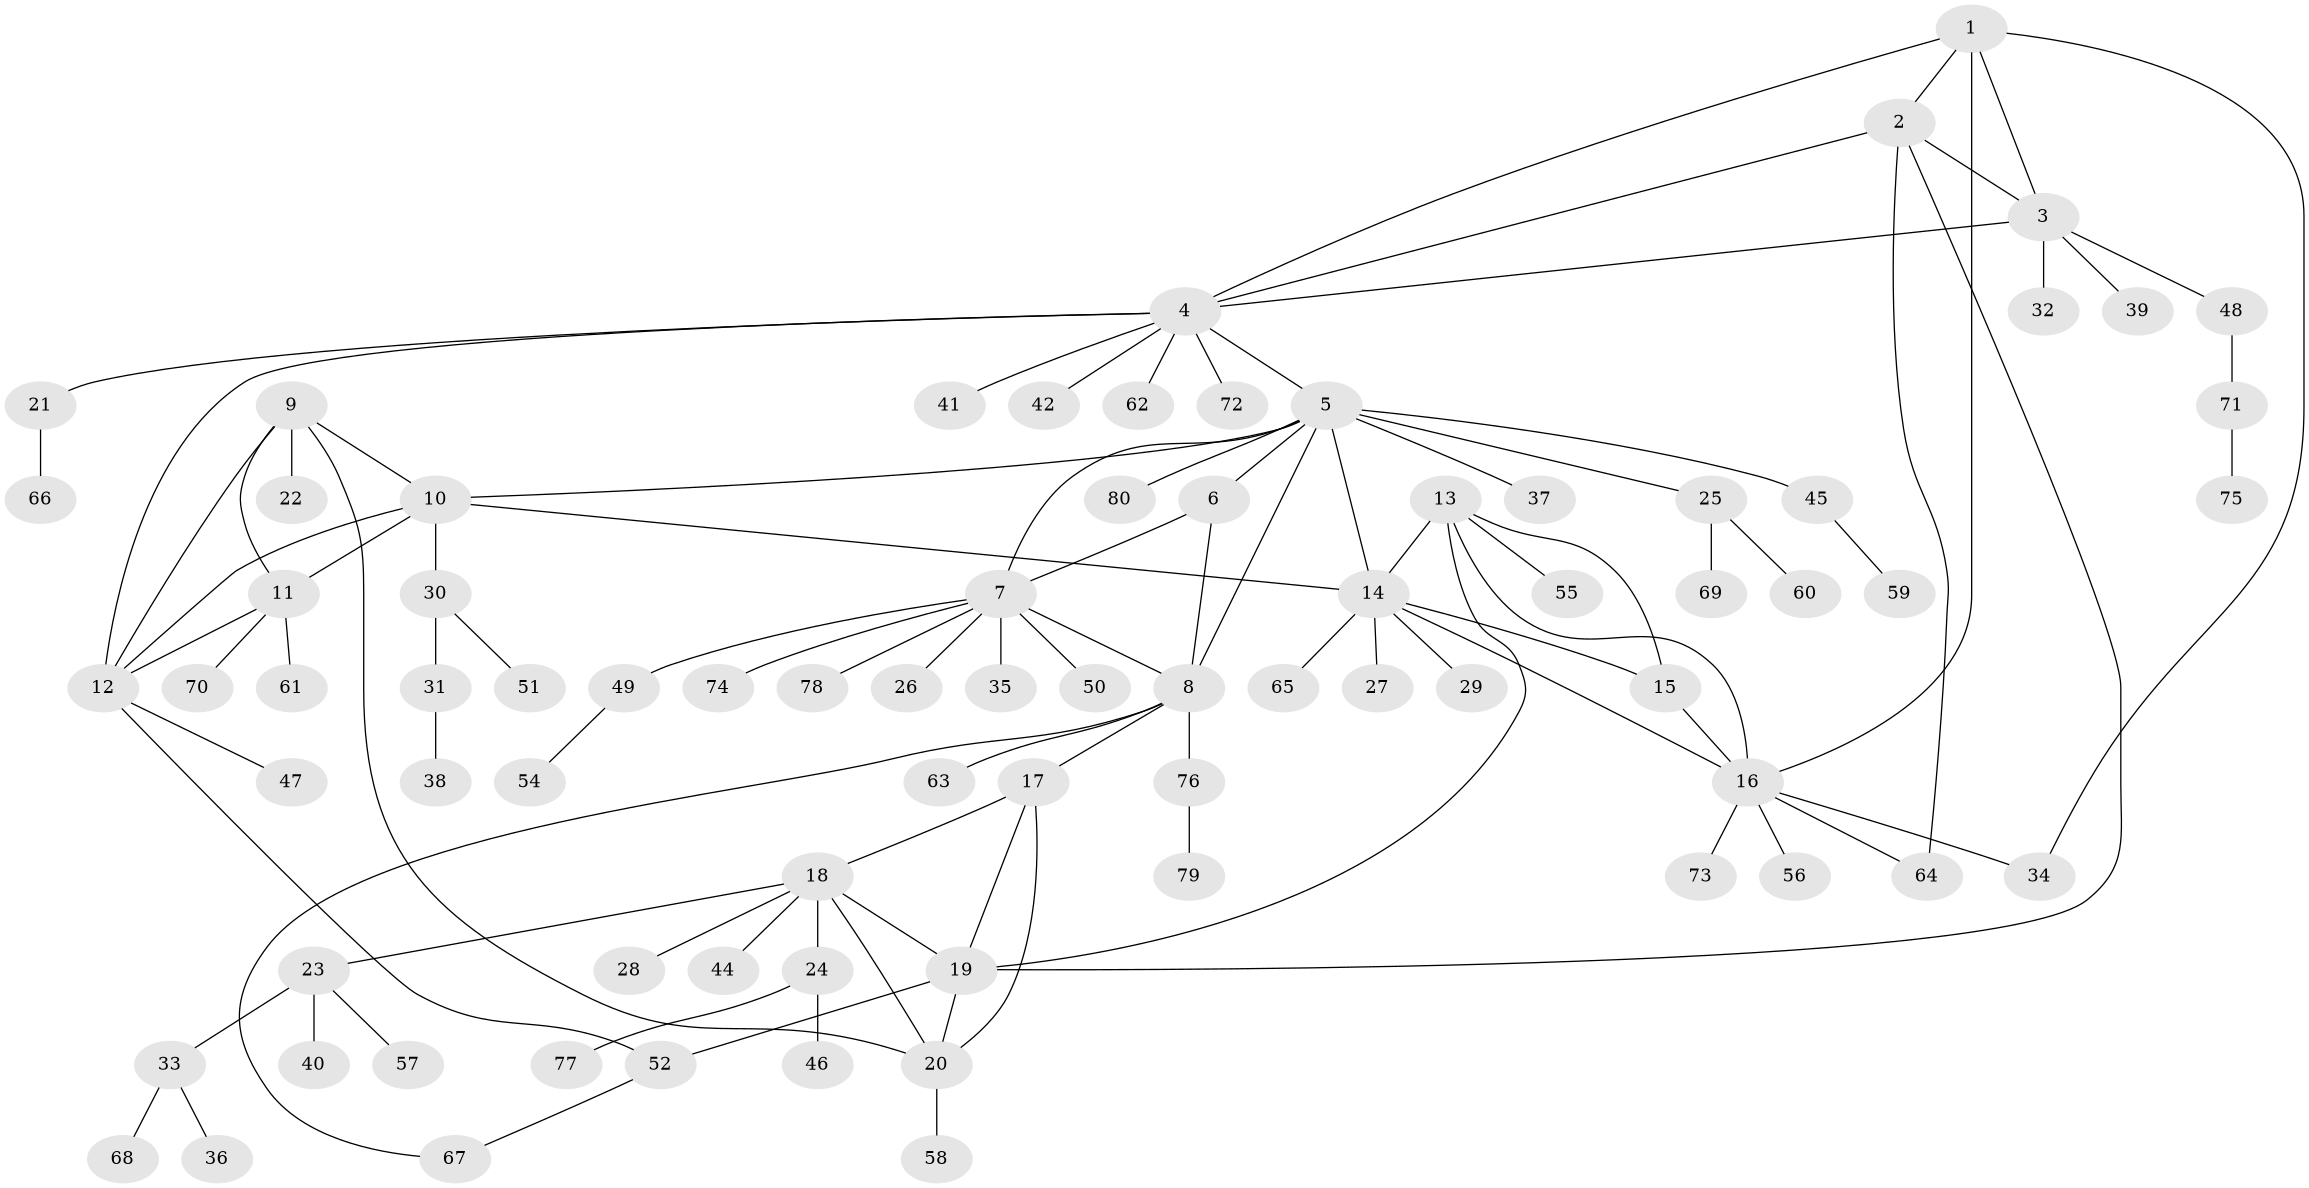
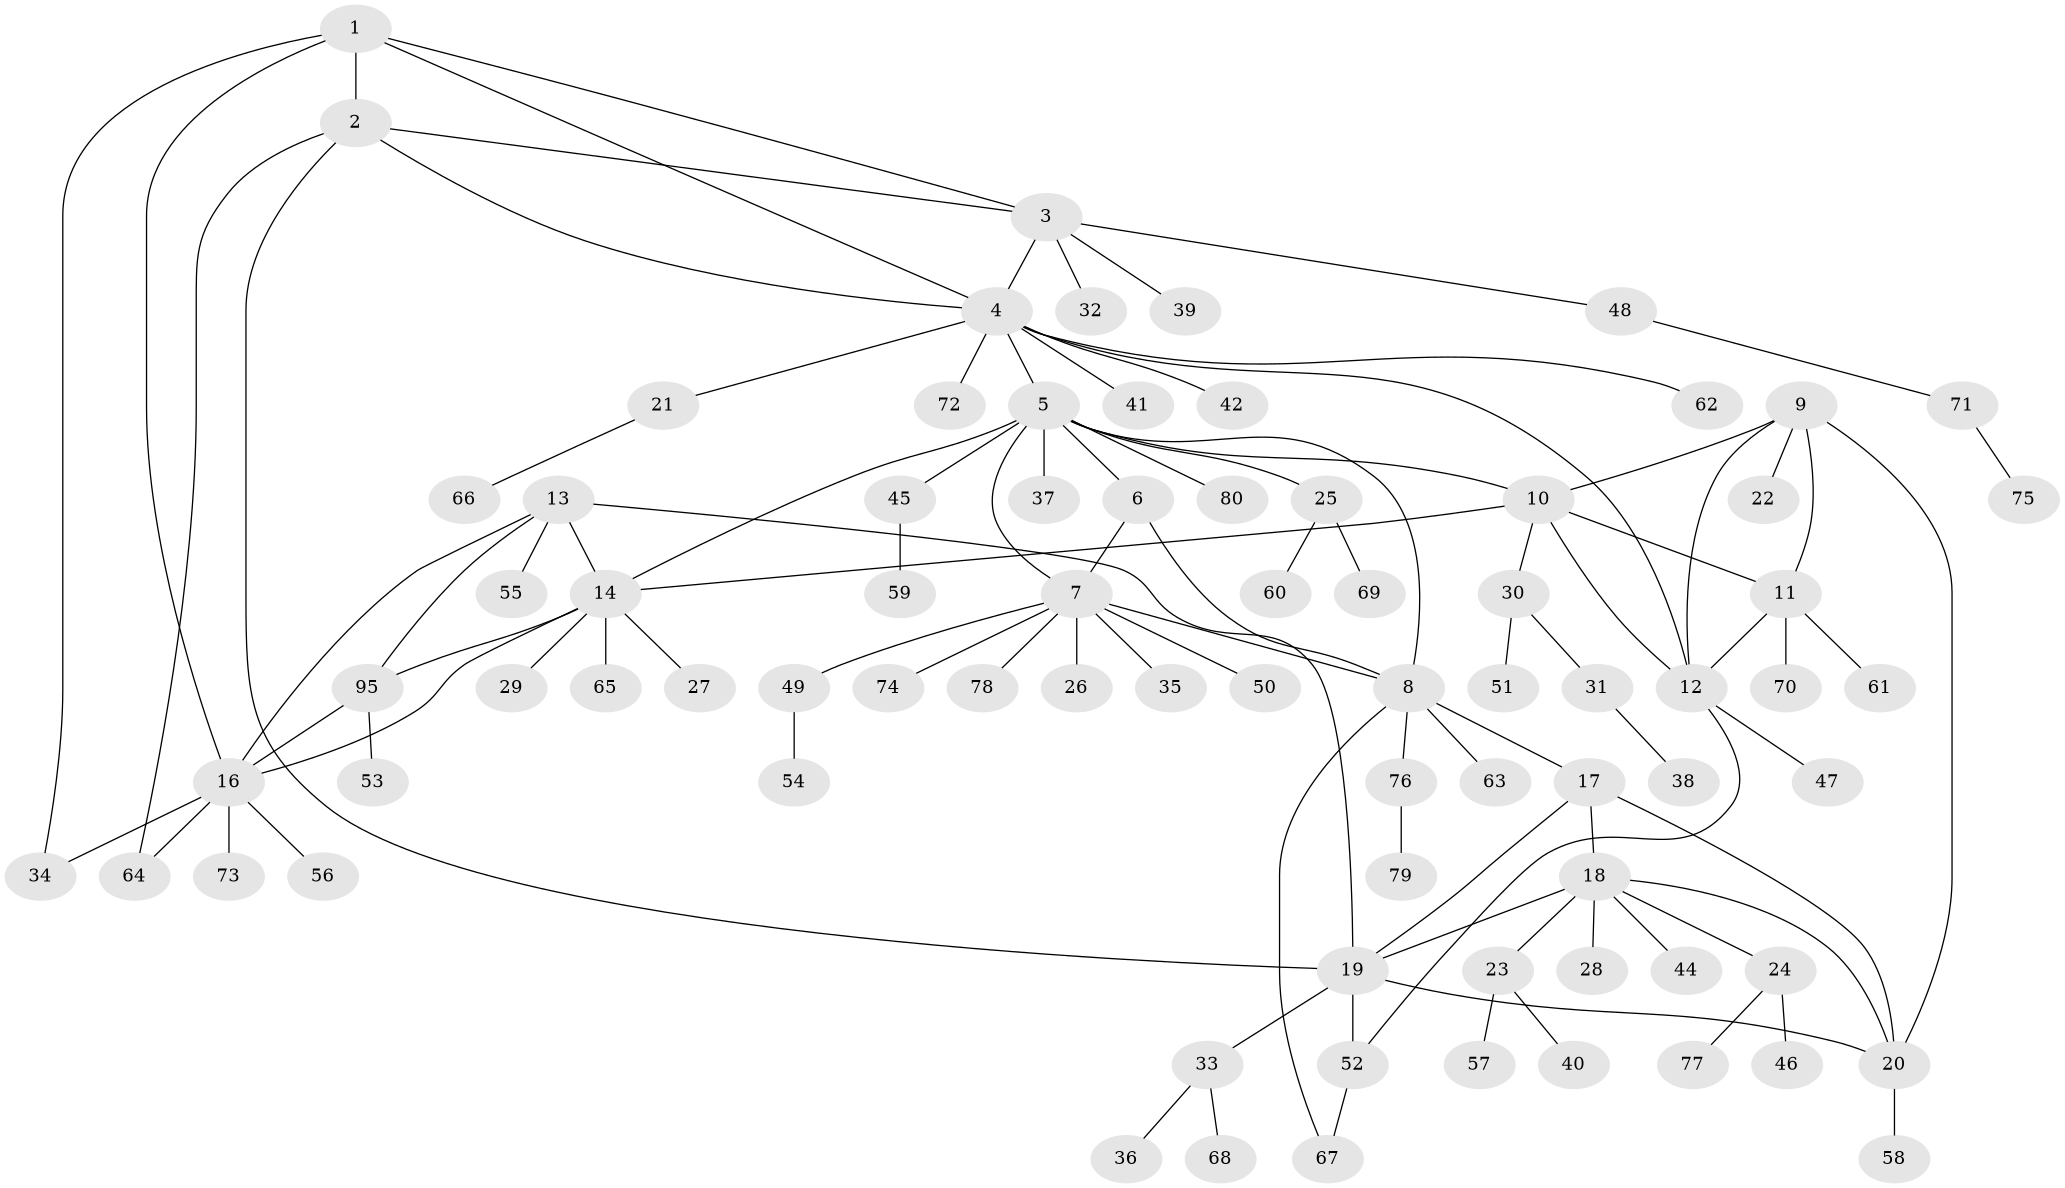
node "15": label "15" -> "95"
node "53": added
edge "23" -- "33": now "19" -- "33"
